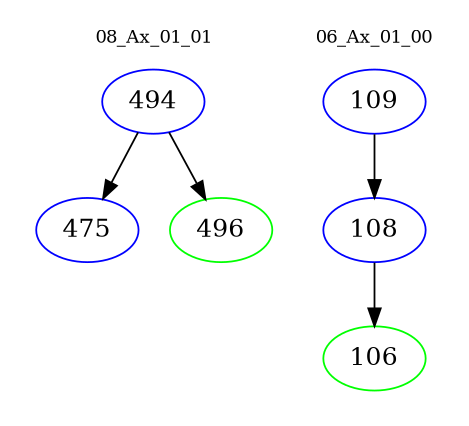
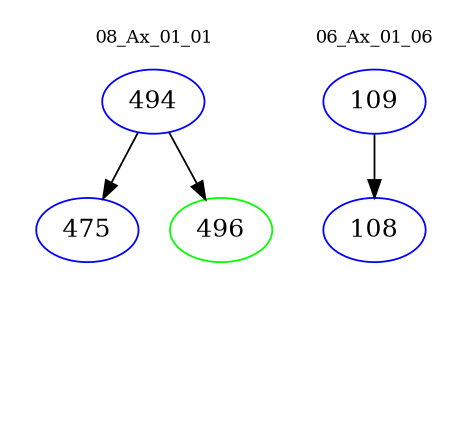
cluster "06_Ax_01_00": label "06_Ax_01_00" -> "06_Ax_01_06"
node "106": removed
